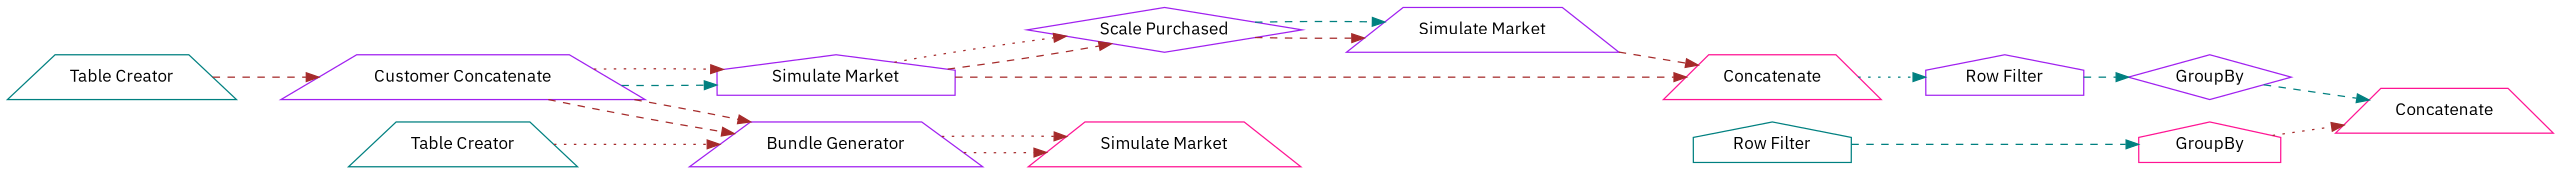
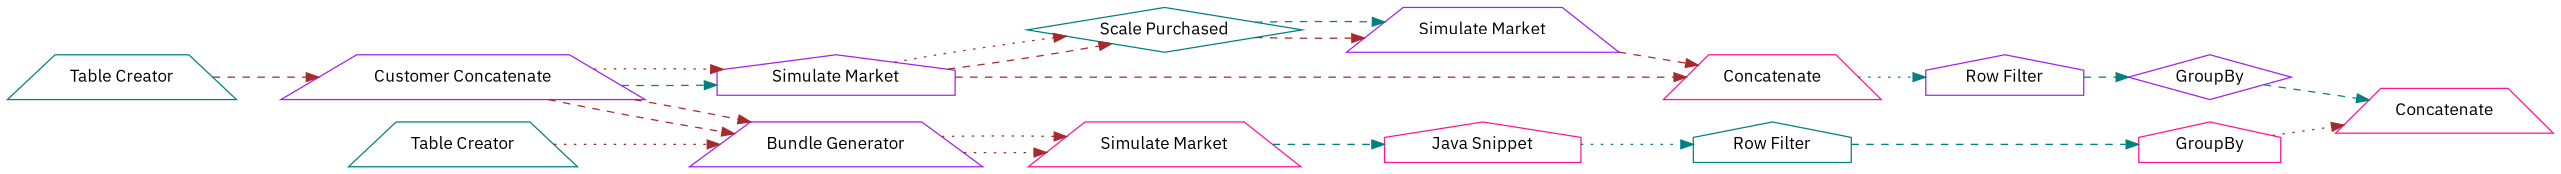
node "Scale Purchased": color purple -> teal
node "Java Snippet": added
